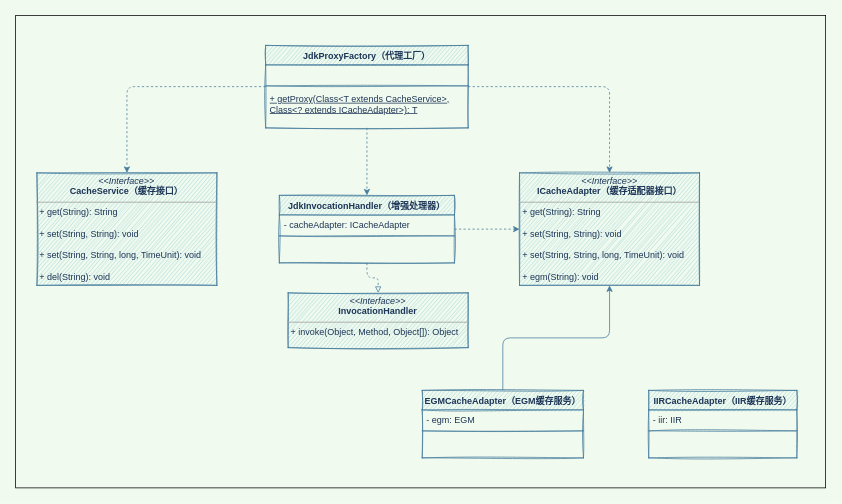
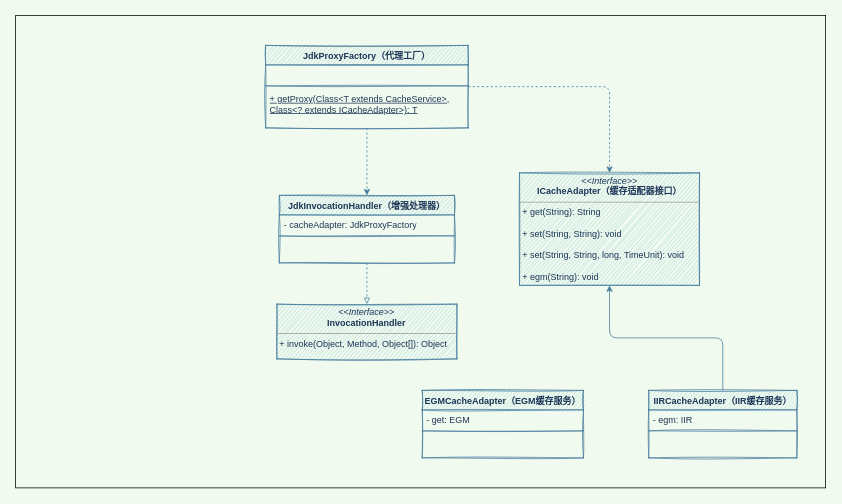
edge "JdkProxyFactory（代理工厂）" -> "<<Interface>> CacheService（缓存接口） + get(String): String + set(String, String): void + set(String, String, long, TimeUnit): void + del(String): void": removed
node "- cacheAdapter: ICacheAdapter": label "- cacheAdapter: ICacheAdapter" -> "- cacheAdapter: JdkProxyFactory"
node "<<Interface>> CacheService（缓存接口） + get(String): String + set(String, String): void + set(String, String, long, TimeUnit): void + del(String): void": removed
edge "JdkInvocationHandler（增强处理器）" -> "<<Interface>> ICacheAdapter（缓存适配器接口） + get(String): String + set(String, String): void + set(String, String, long, TimeUnit): void + egm(String): void": removed
node "<<Interface>> InvocationHandler + invoke(Object, Method, Object[]): Object": moved (378, 320) -> (367, 332)
edge "EGMCacheAdapter（EGM缓存服务）" -> "<<Interface>> ICacheAdapter（缓存适配器接口） + get(String): String + set(String, String): void + set(String, String, long, TimeUnit): void + egm(String): void": removed
edge "IIRCacheAdapter（IIR缓存服务）" -> "<<Interface>> ICacheAdapter（缓存适配器接口） + get(String): String + set(String, String): void + set(String, String, long, TimeUnit): void + egm(String): void": added
node "- egm: EGM": label "- egm: EGM" -> "- get: EGM"
node "- iir: IIR": label "- iir: IIR" -> "- egm: IIR"
